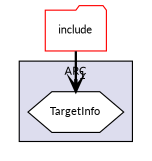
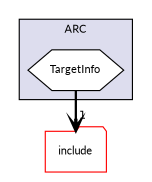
edge "include" -> "TargetInfo": reversed
